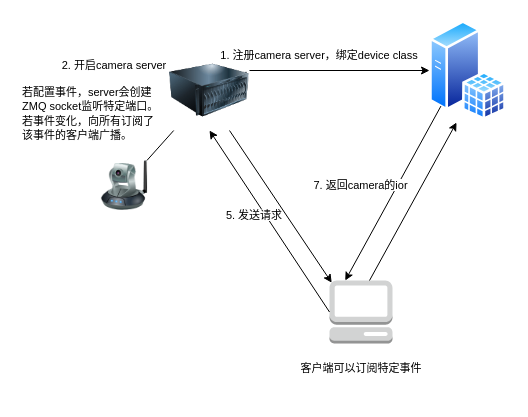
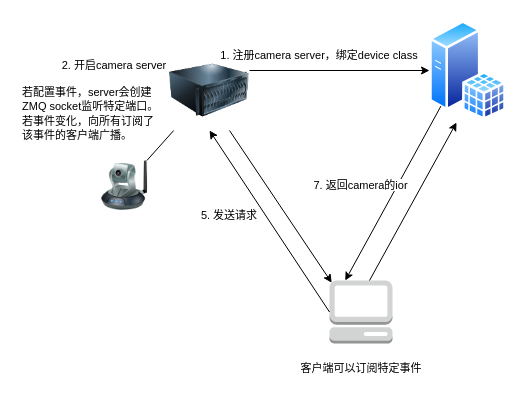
node "5. 发送请求": moved (255, 216) -> (230, 216)
